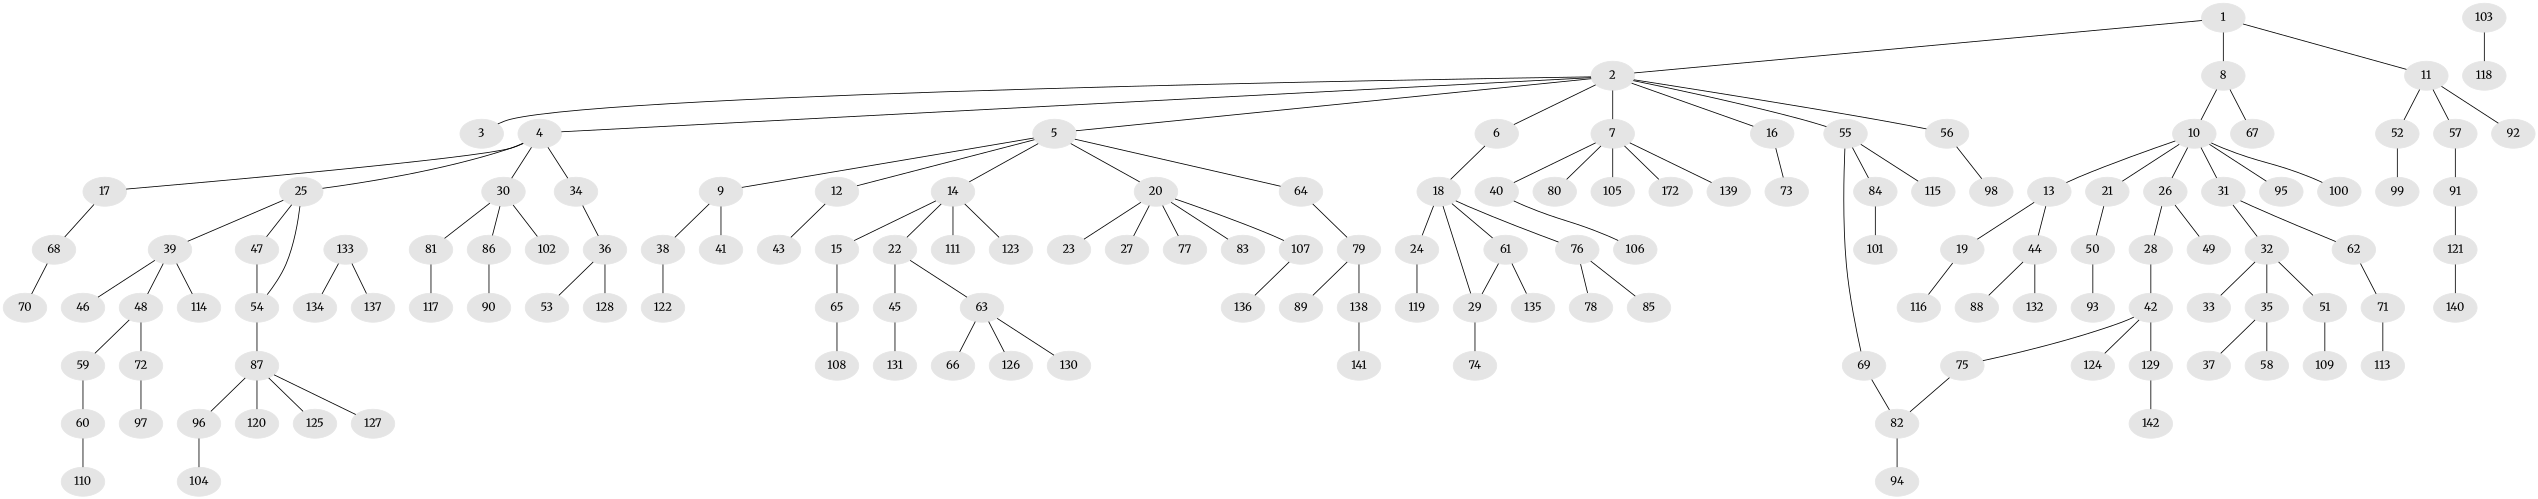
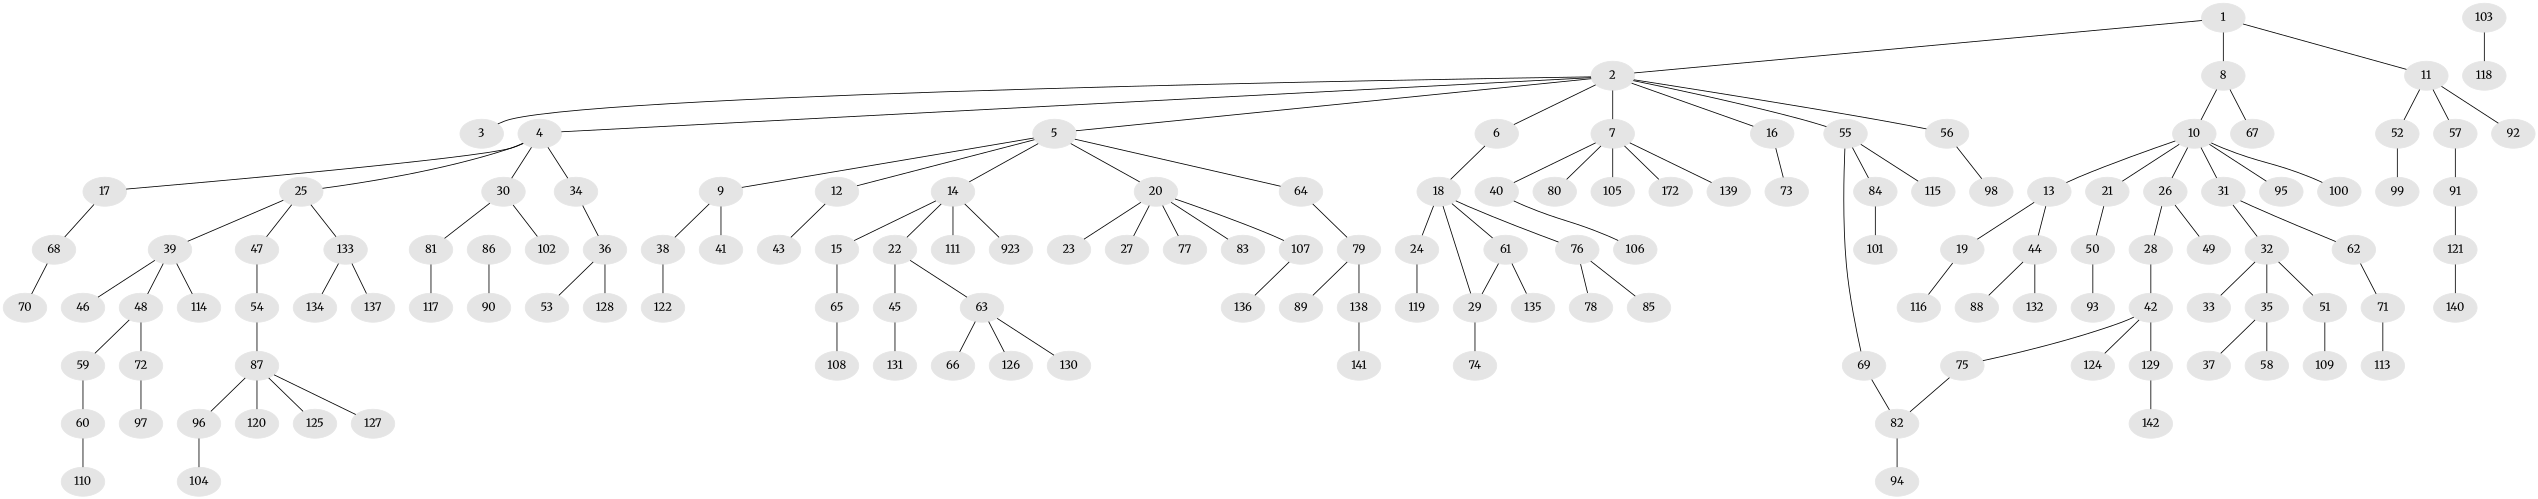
edge "30" -- "86": removed
node "123": label "123" -> "923"
edge "25" -- "54": now "25" -- "133"
